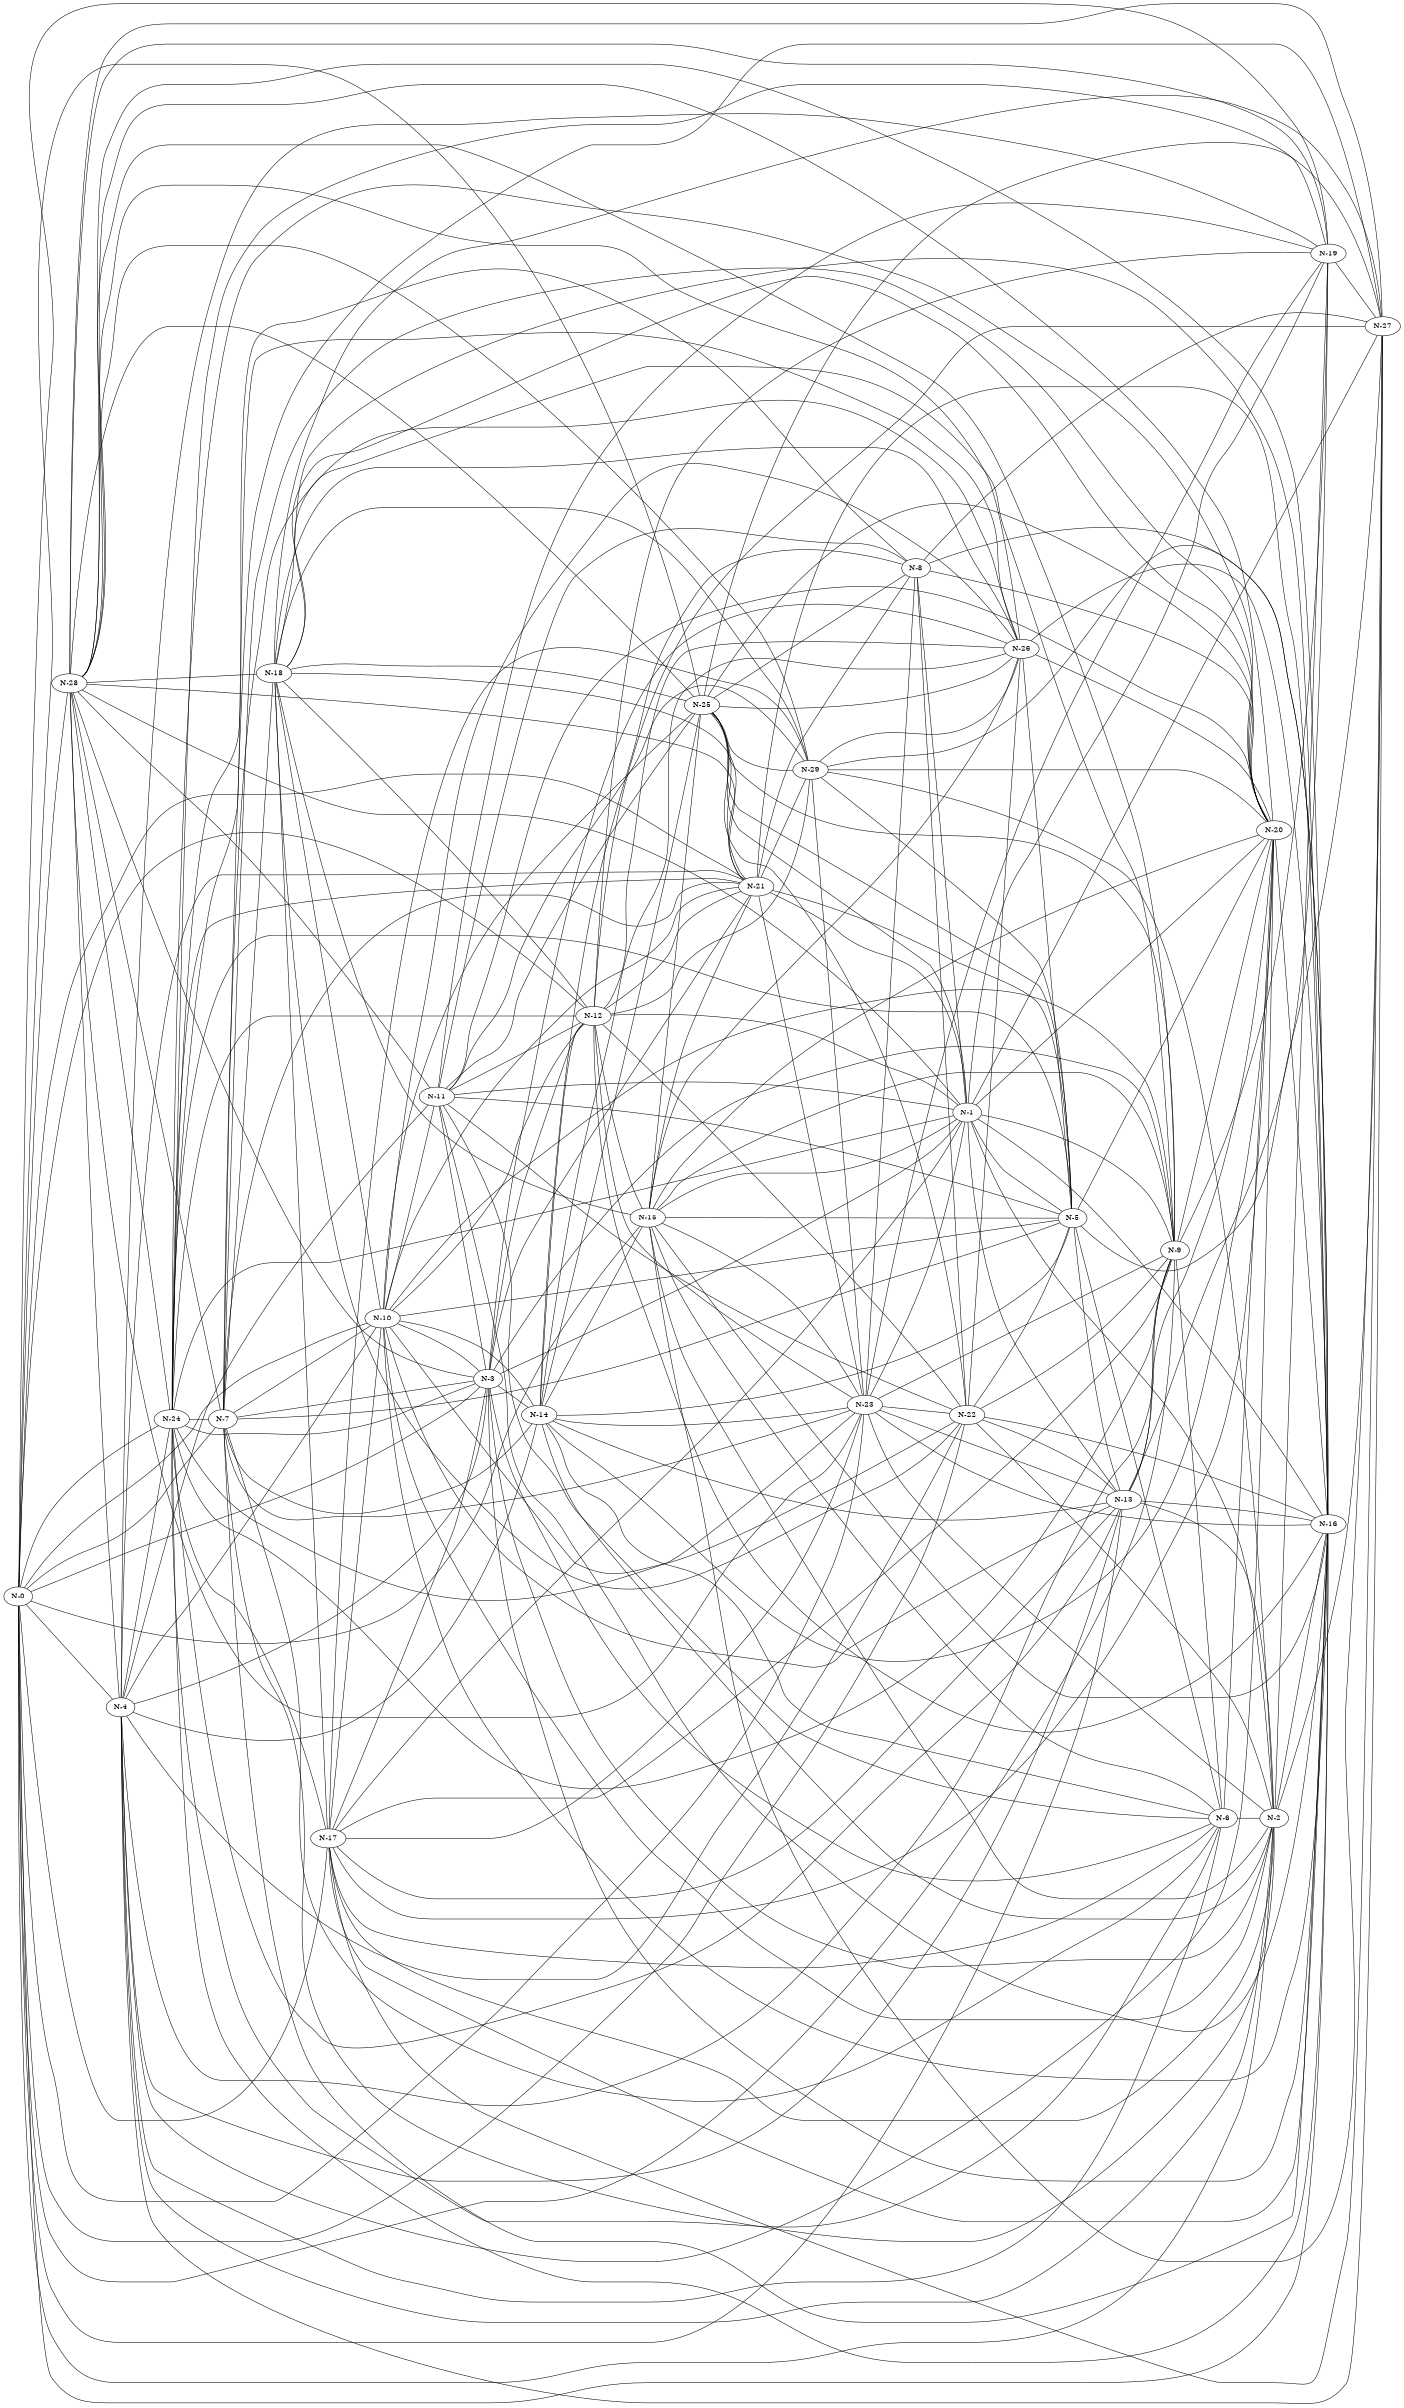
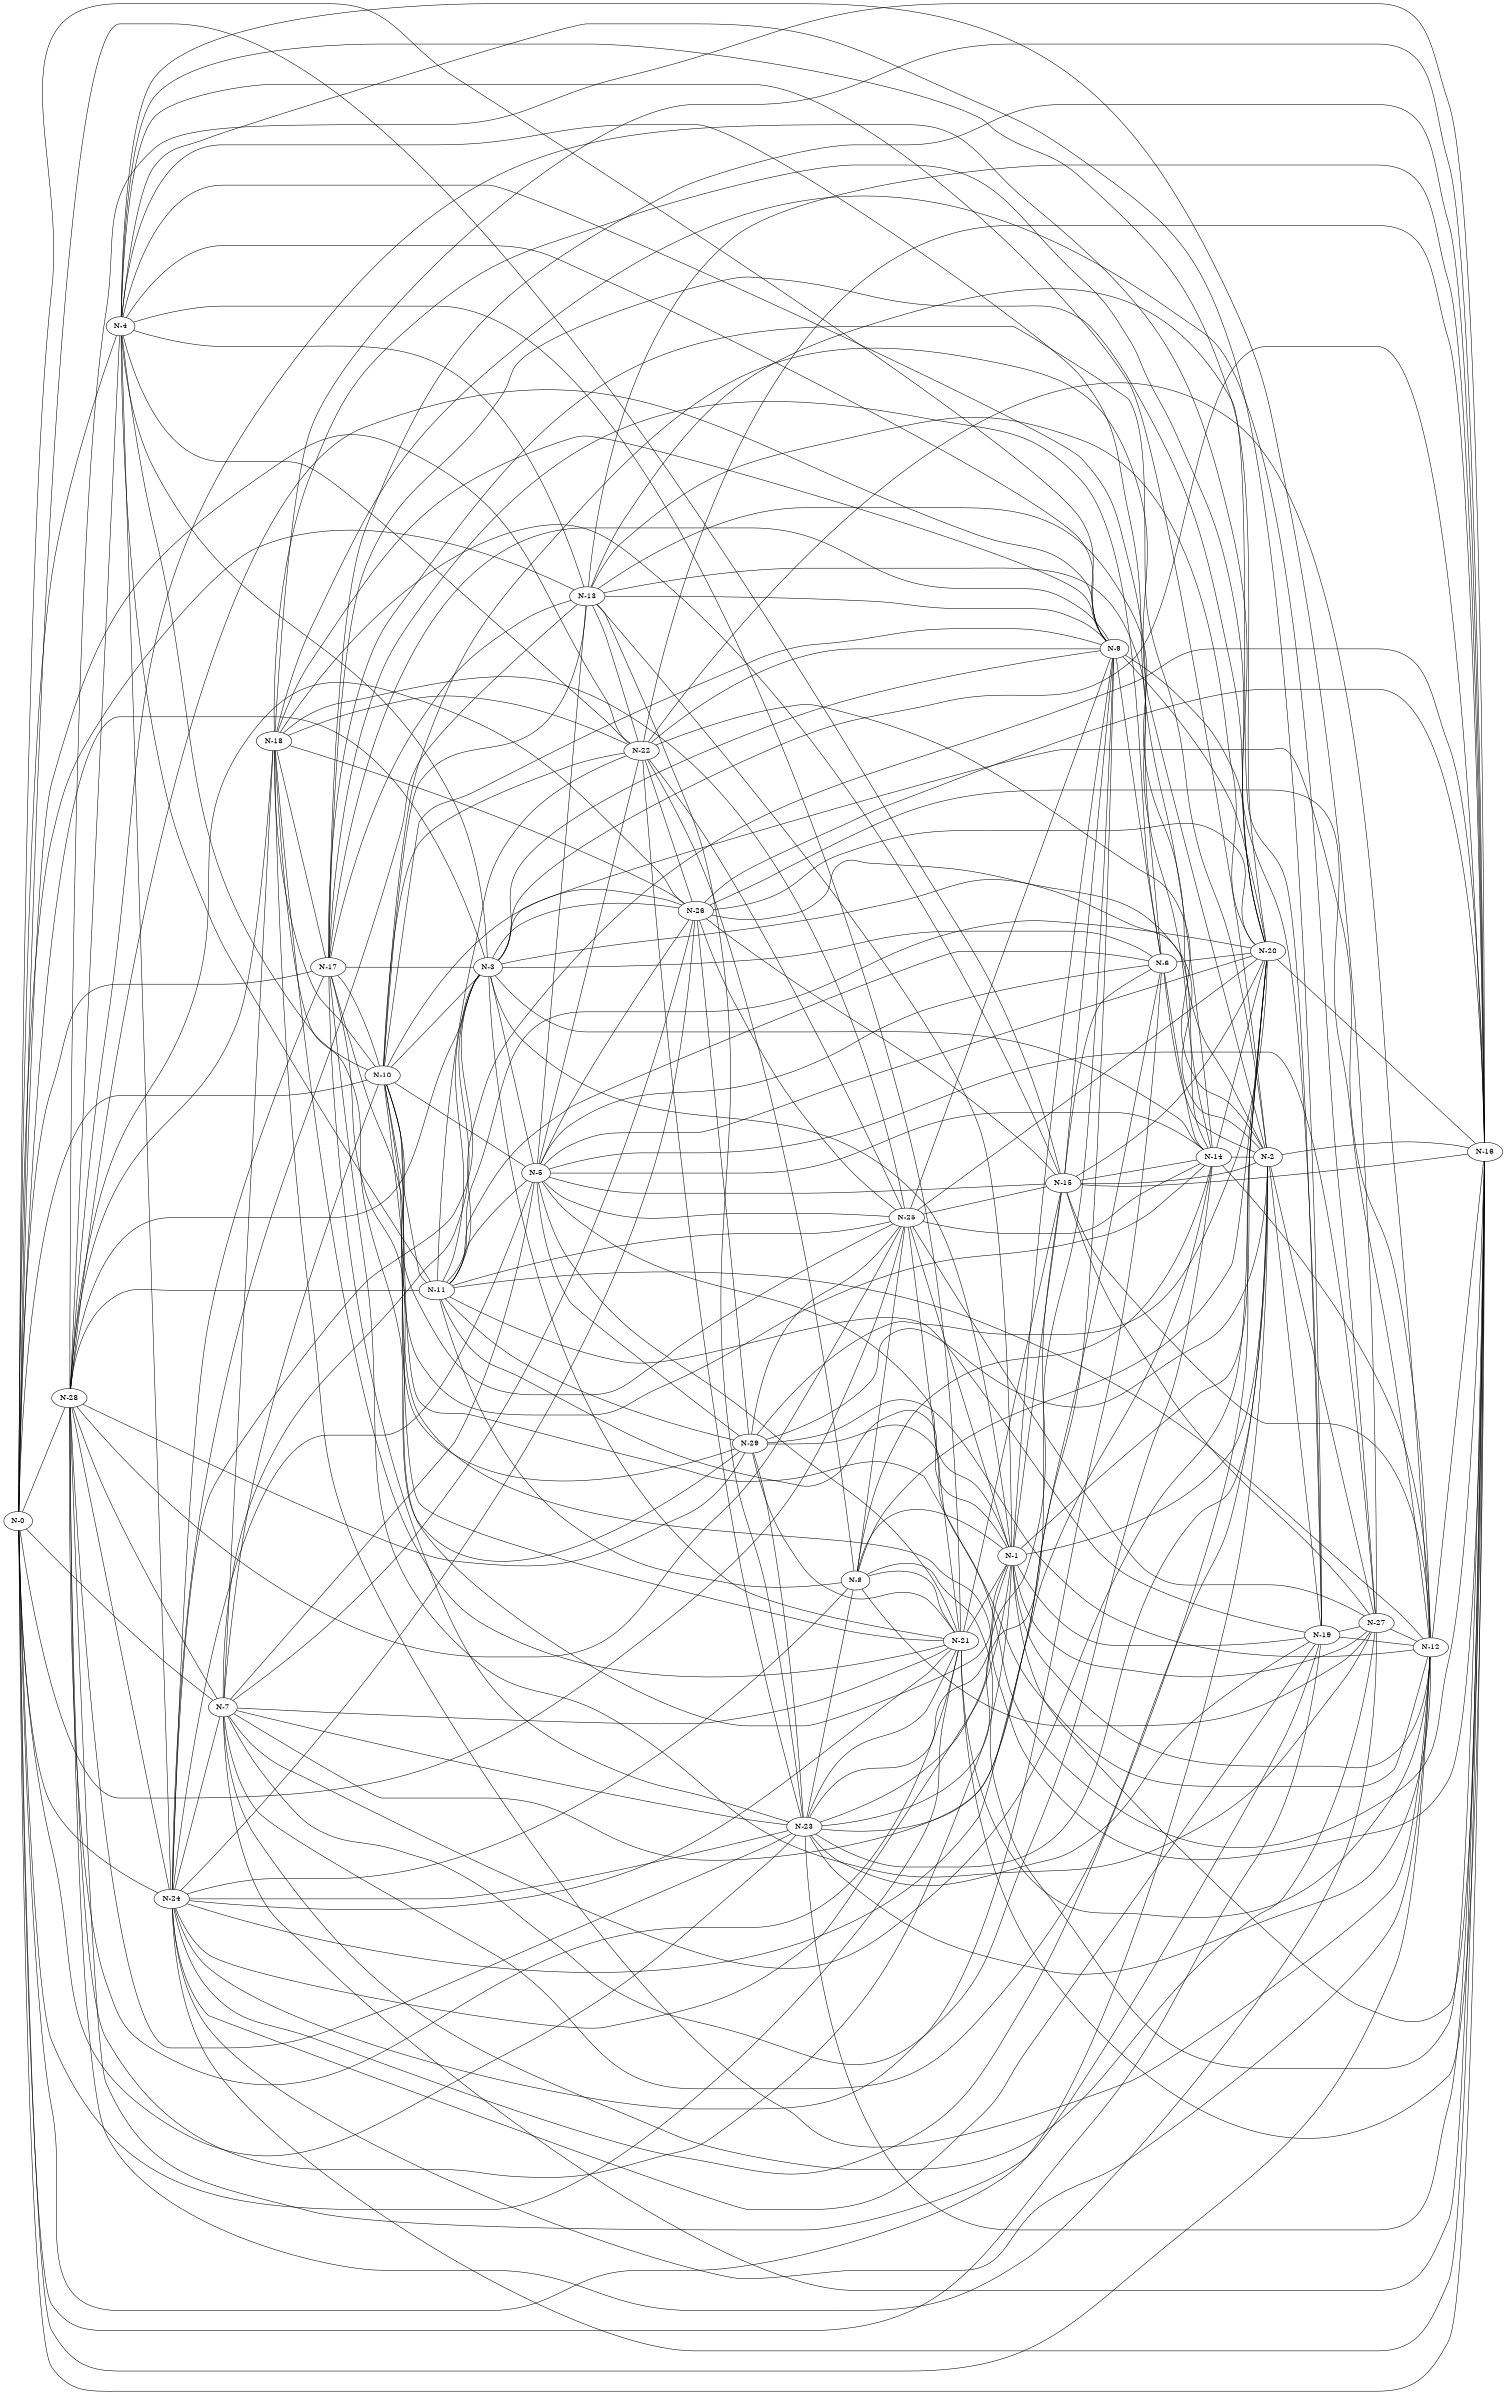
edge "N-3" -- "N-5": added
